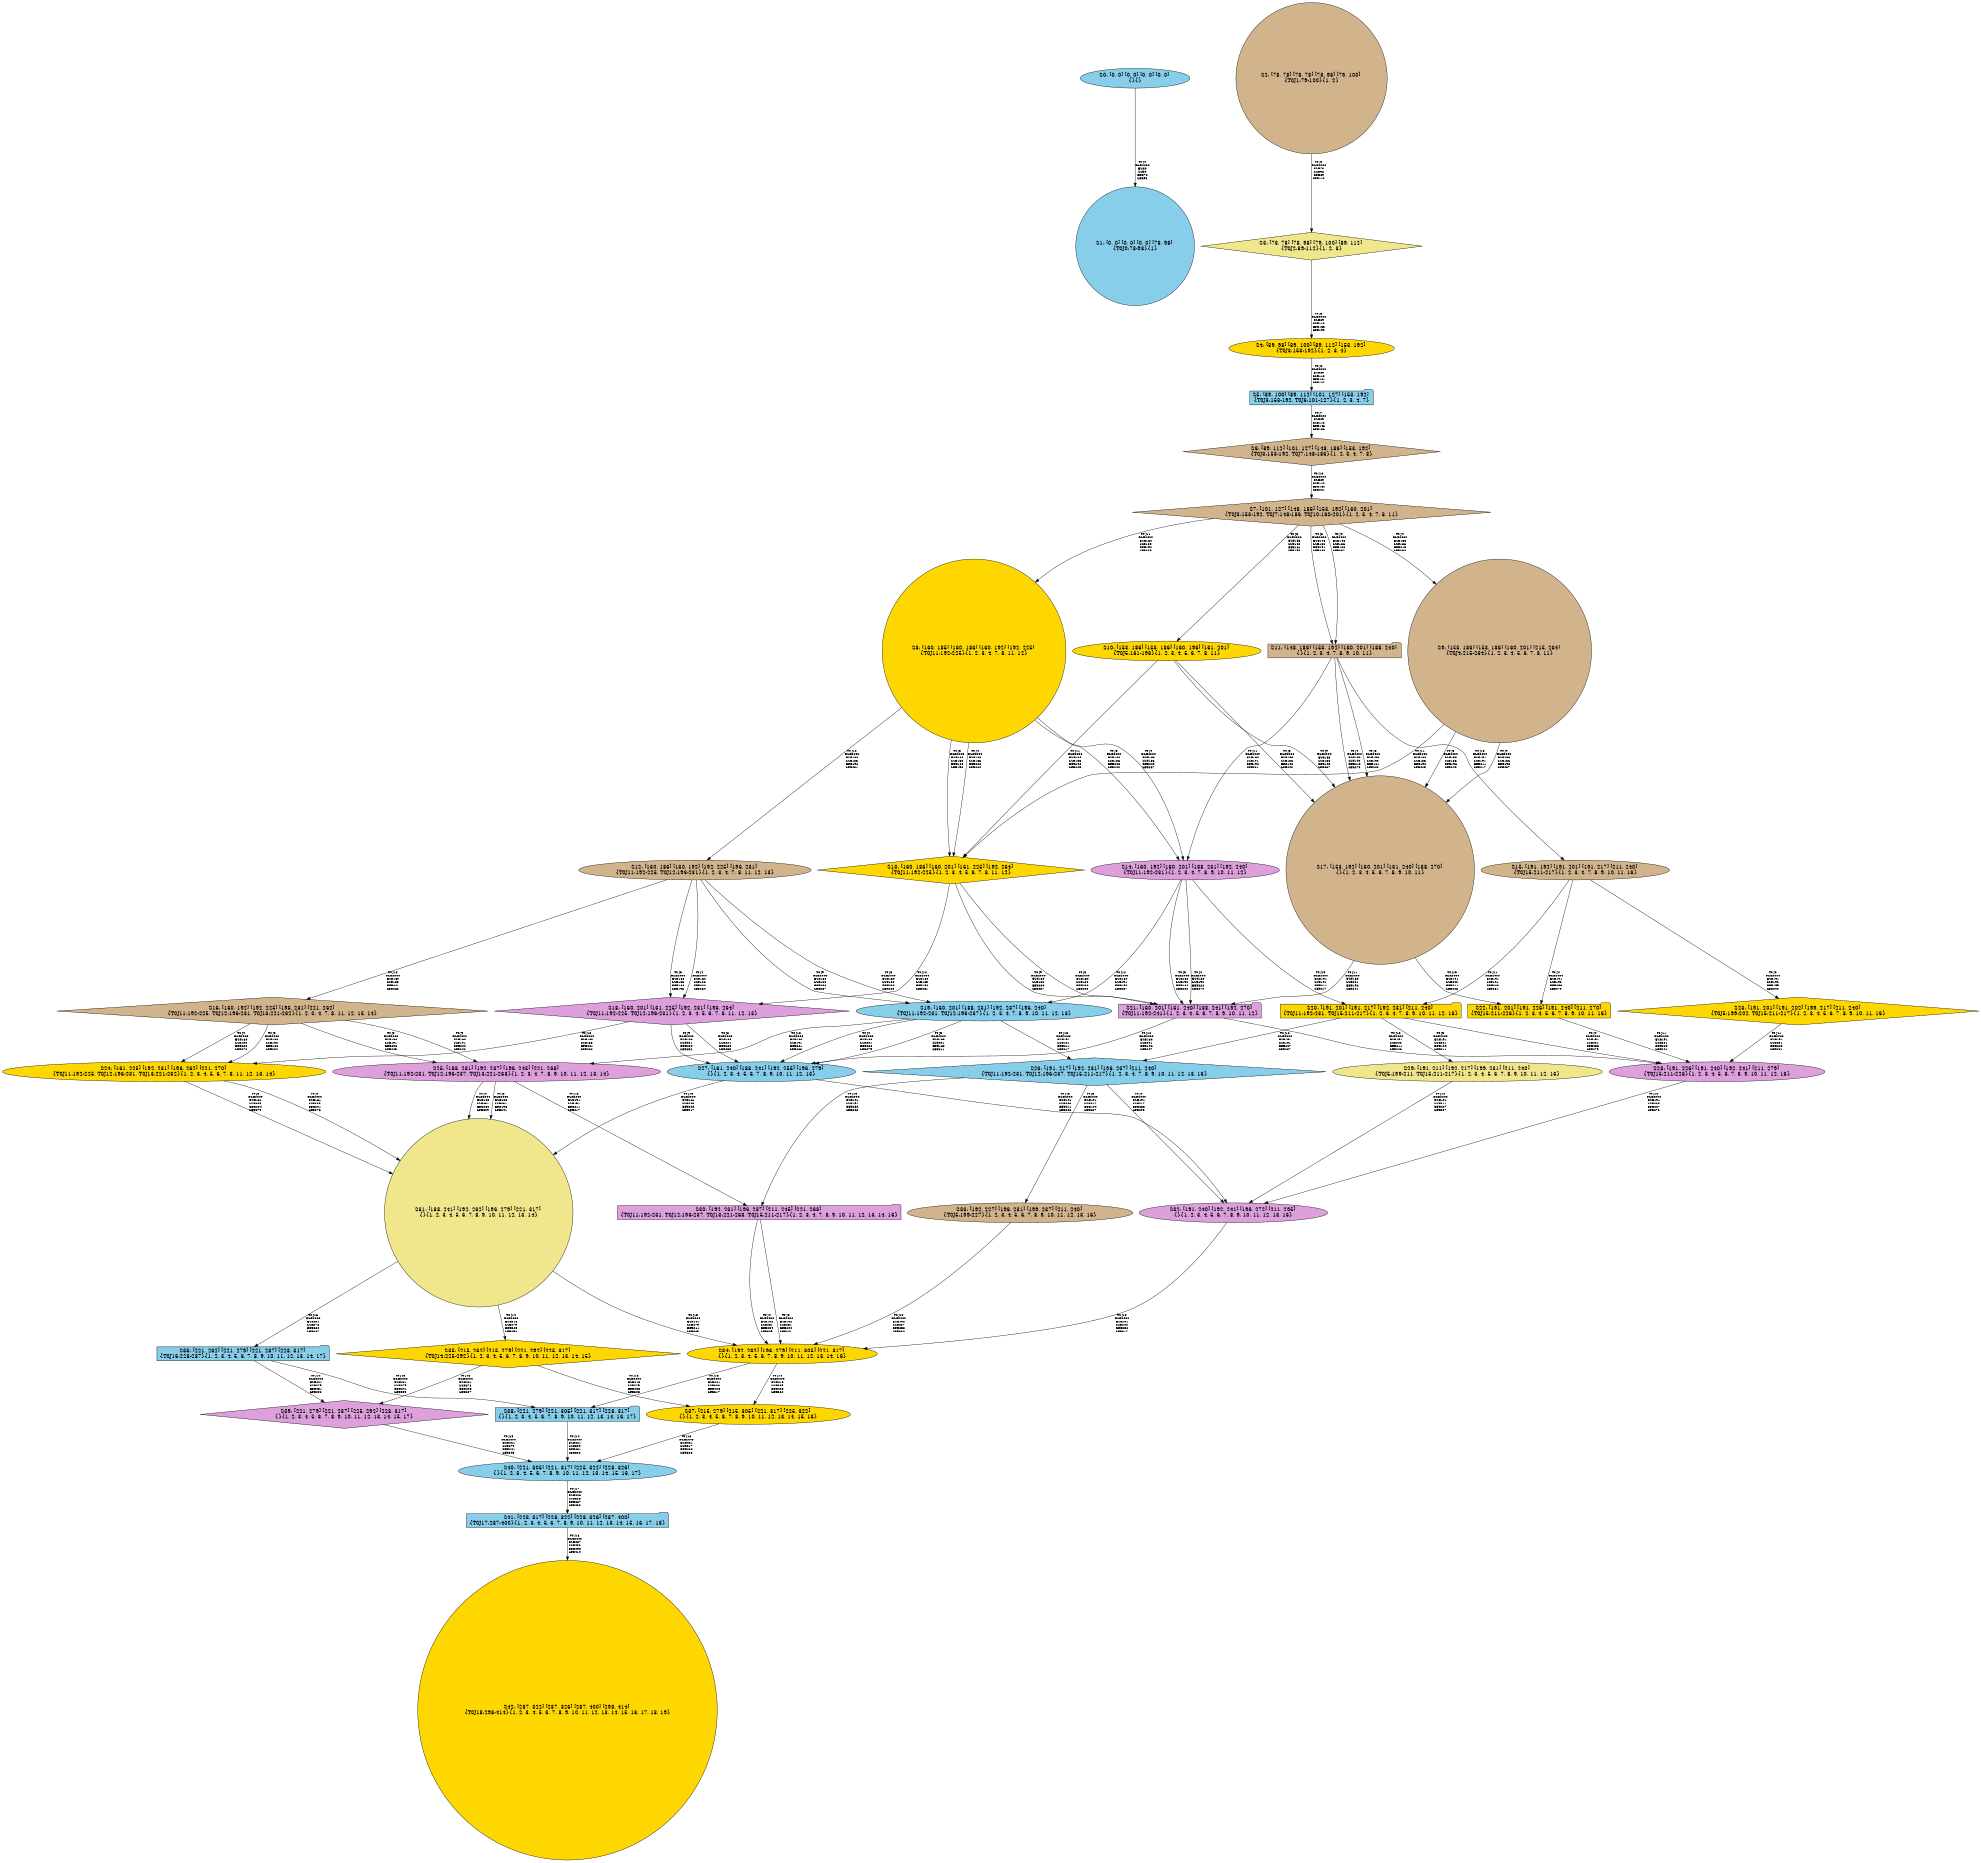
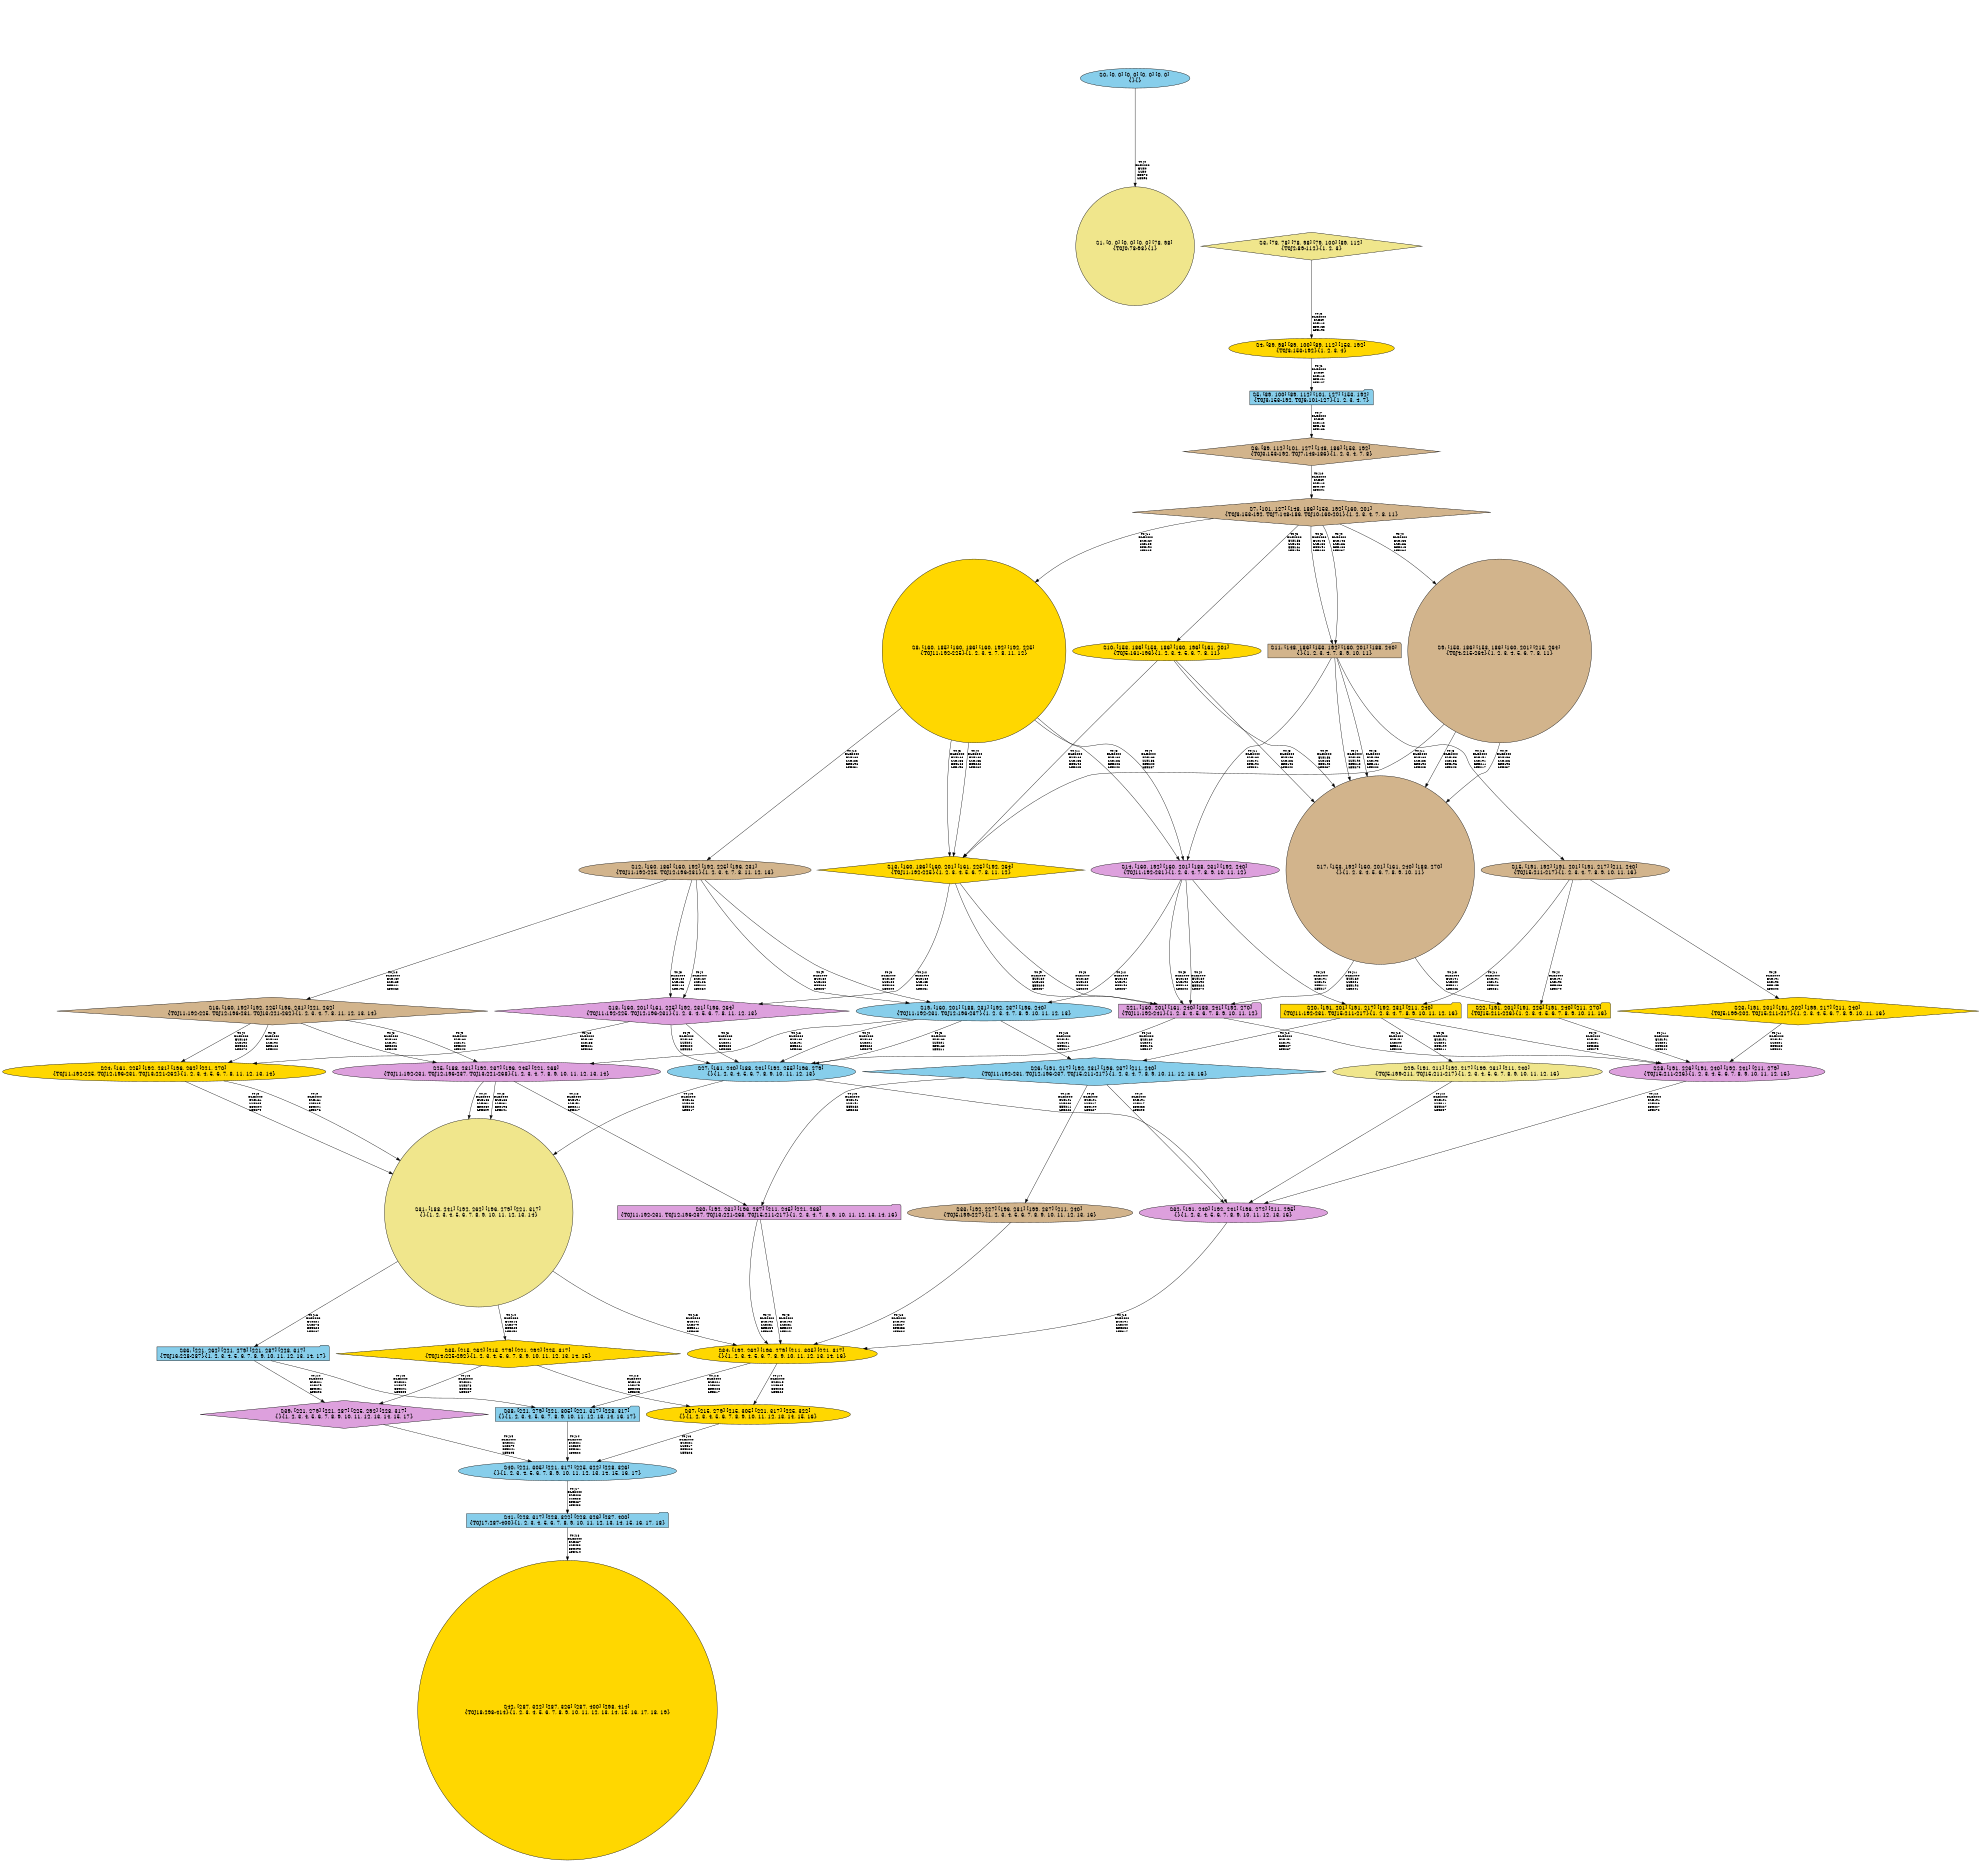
node "S2: [78, 78] [78, 78] [78, 98] [79, 100] {T0J1:79-100}{1, 2}": removed
node "S1: [0, 0] [0, 0] [0, 0] [78, 98] {T0J0:78-98}{1}": fillcolor skyblue -> khaki
